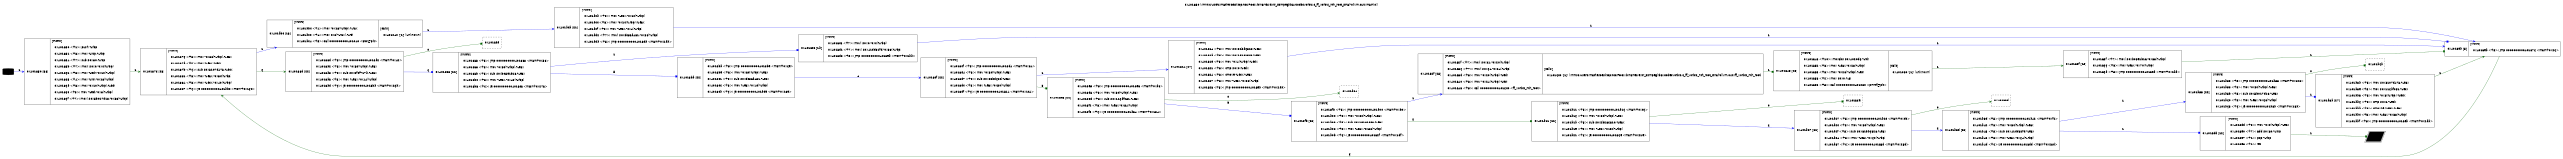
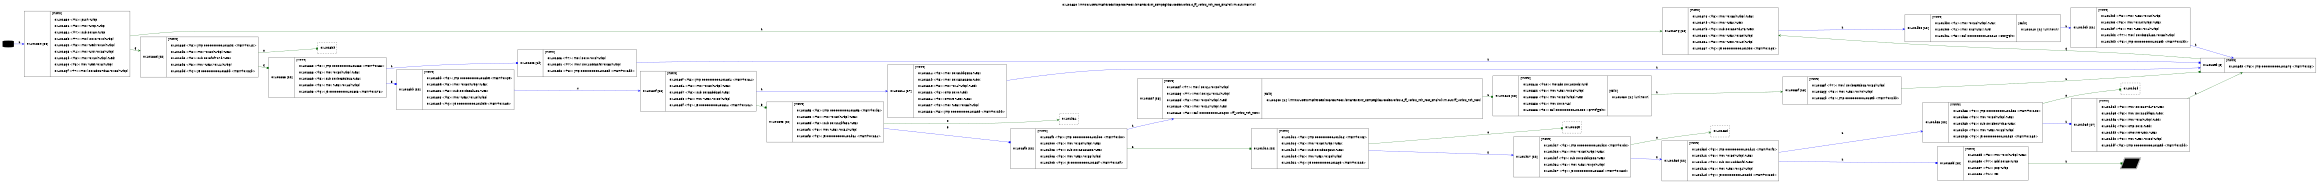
edge "0x401876 [23]" -> "0x40188d [22]": now "0x401850 [38]" -> "0x40188d [22]"
edge "0x40188d [22]" -> "0x4018a3 [22]": color blue -> darkgreen
